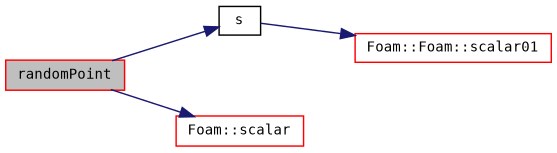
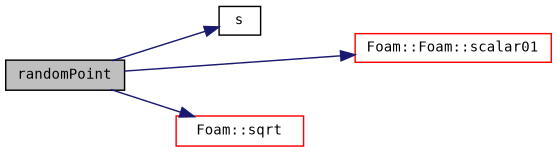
edge "s" -> "Foam::Foam::scalar01": now "randomPoint" -> "Foam::Foam::scalar01"
node "randomPoint": color red -> black
node "Foam::scalar": label "Foam::scalar" -> "Foam::sqrt"
